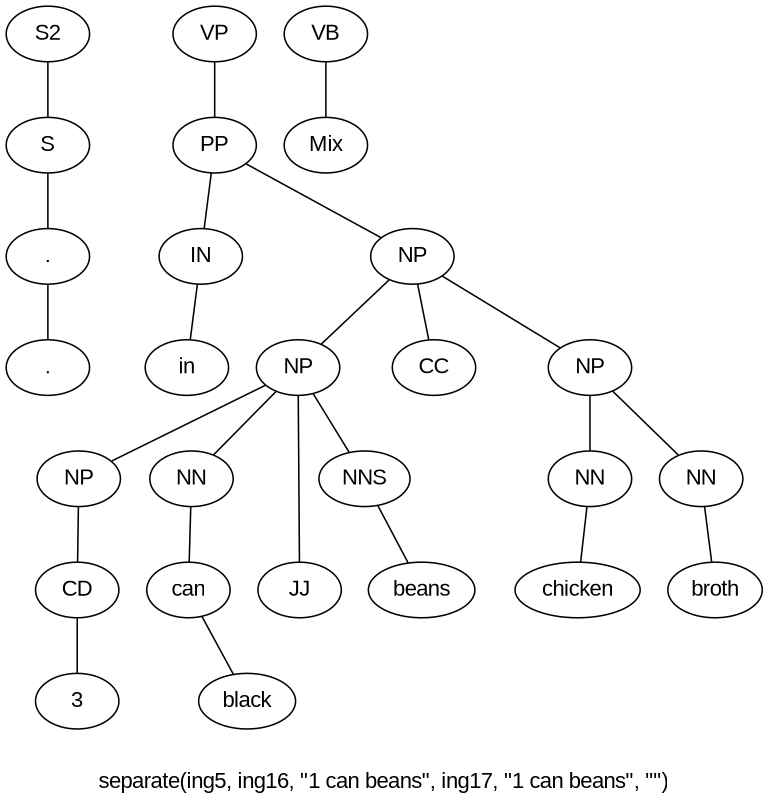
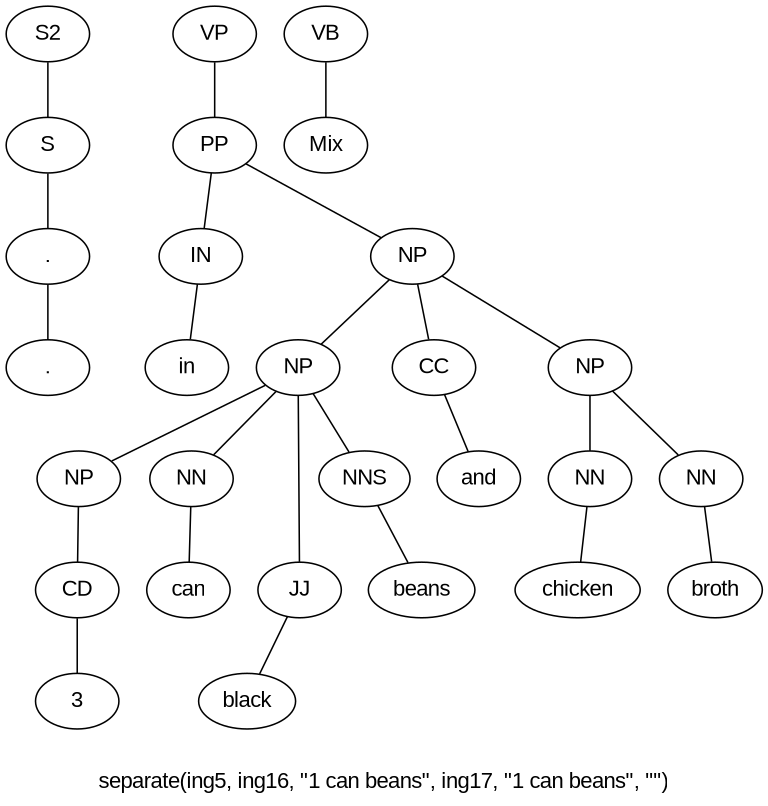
node "and": added
edge "can" -- "black": now "JJ" -- "black"
